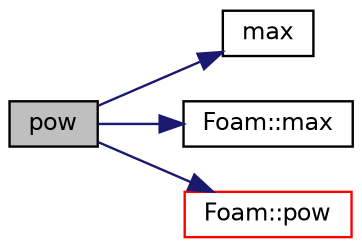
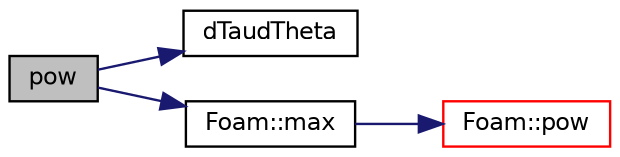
node "max": label "max" -> "dTaudTheta"
edge "pow" -> "Foam::pow": now "Foam::max" -> "Foam::pow"
